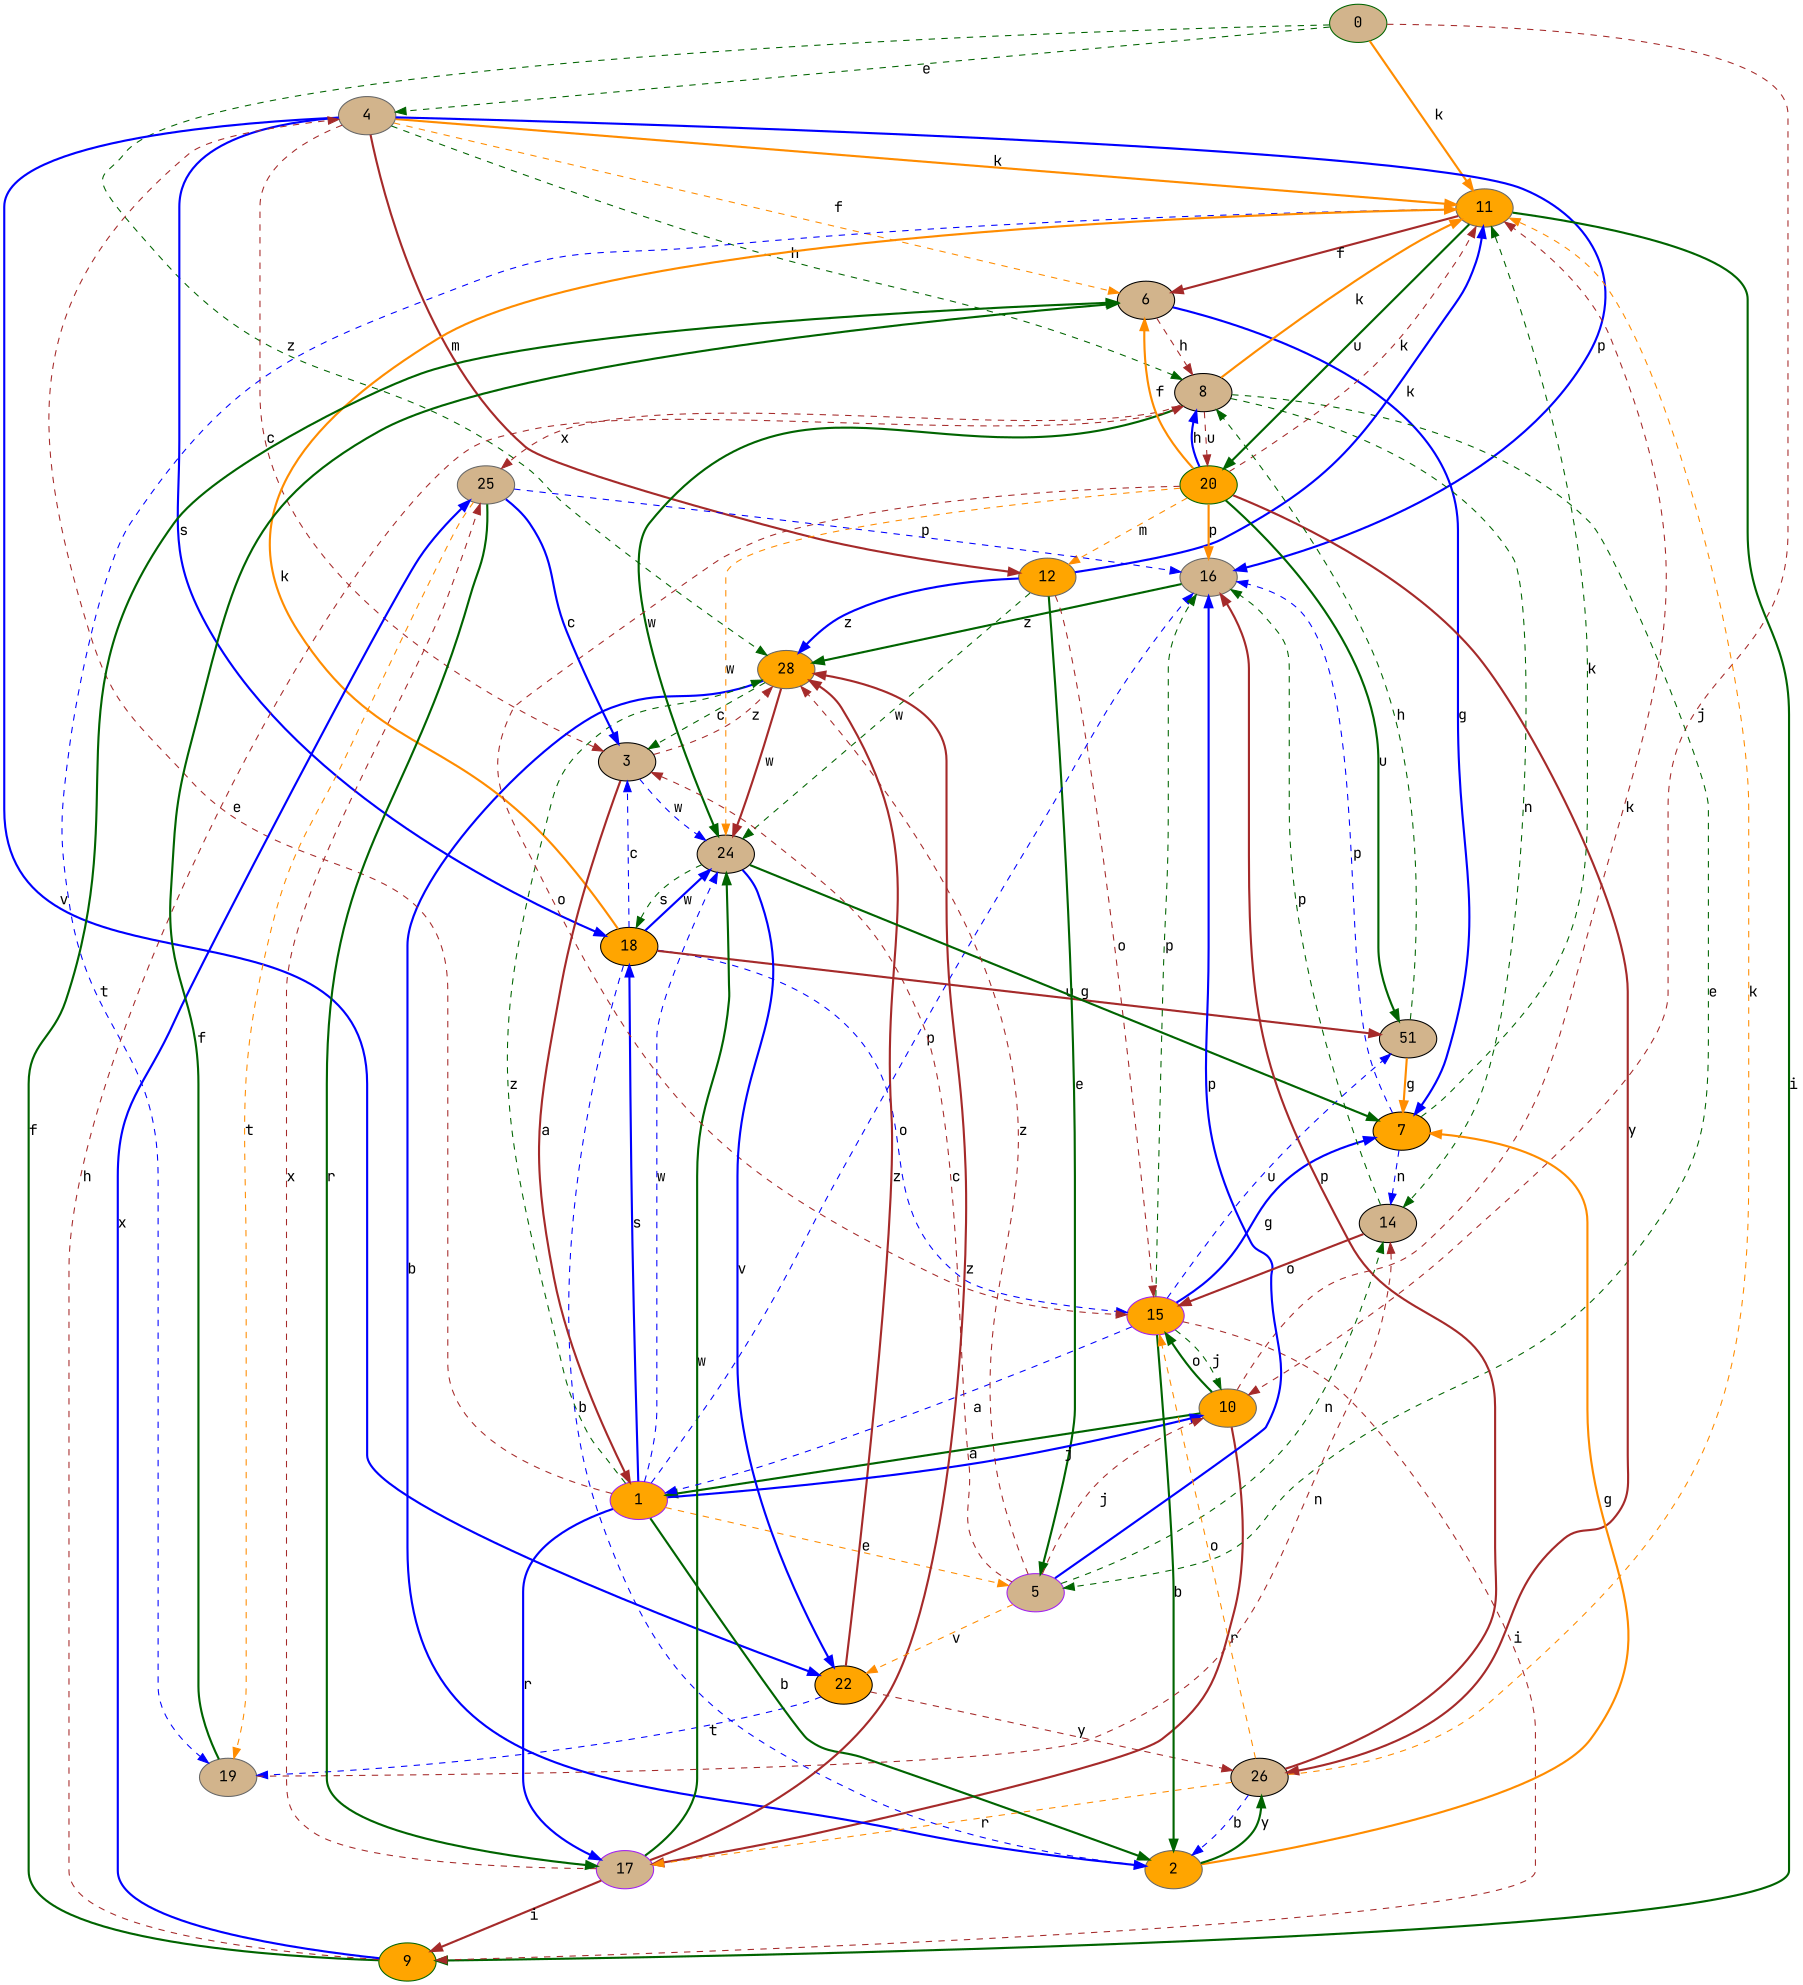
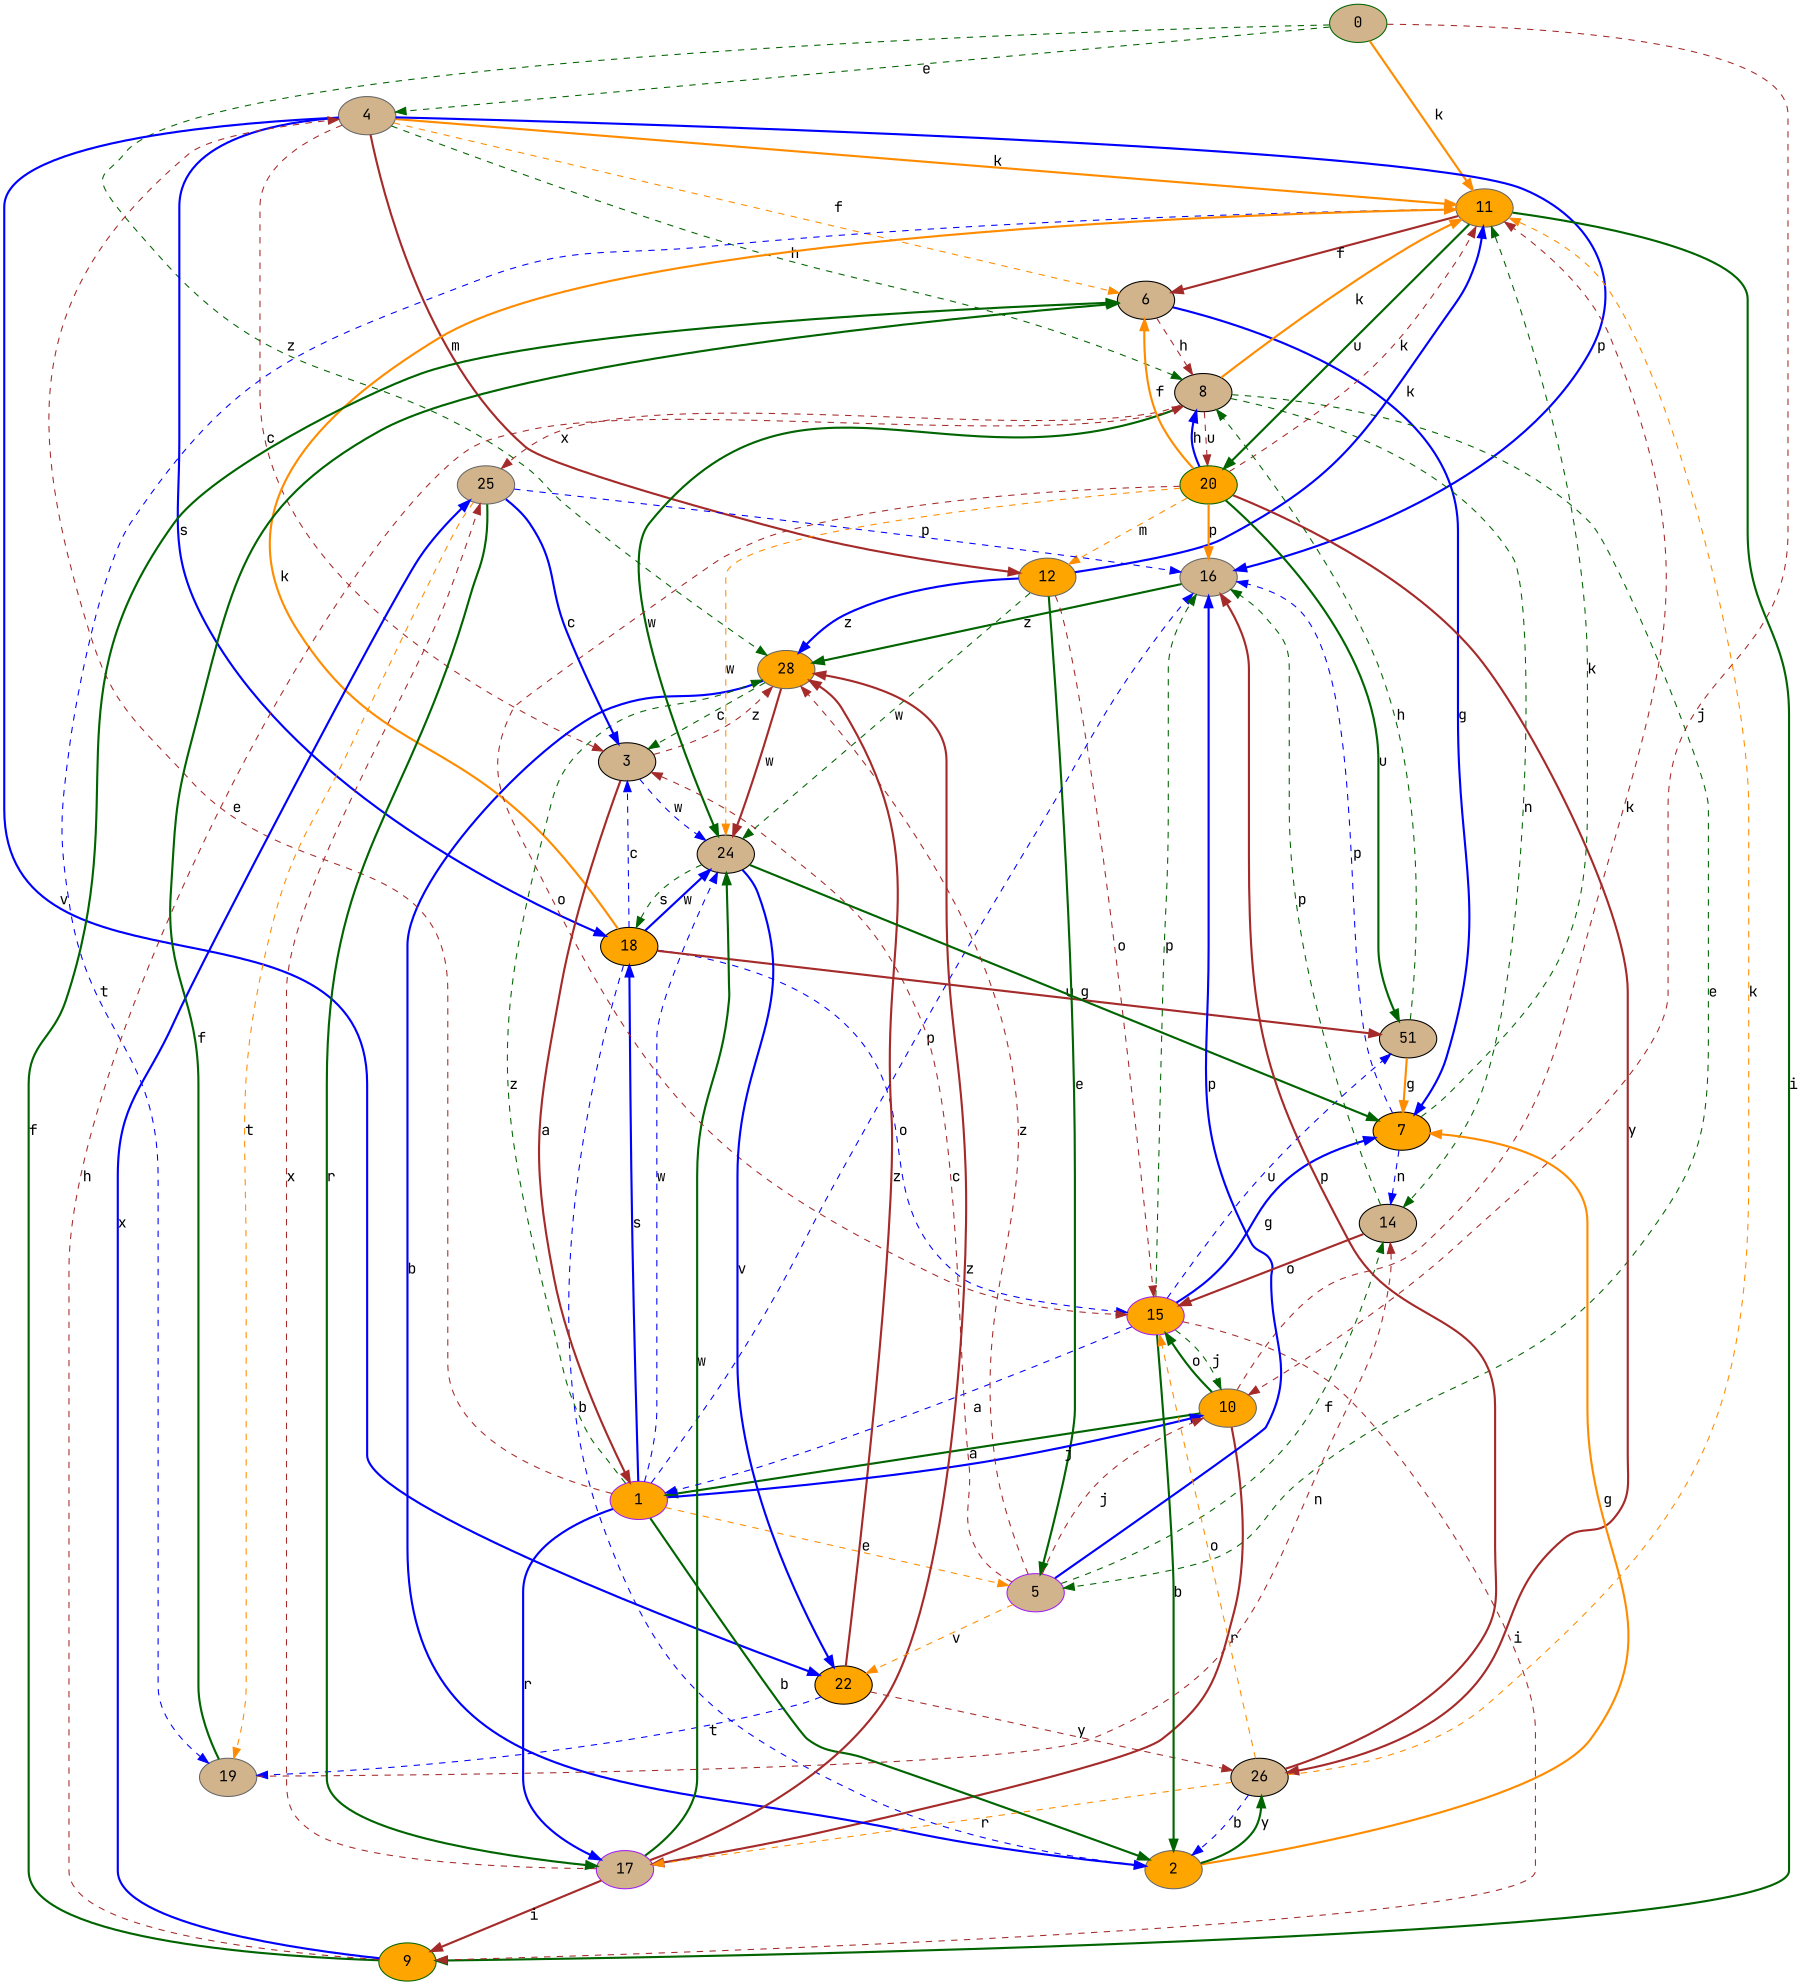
edge "5" -> "14": label "n" -> "f"
